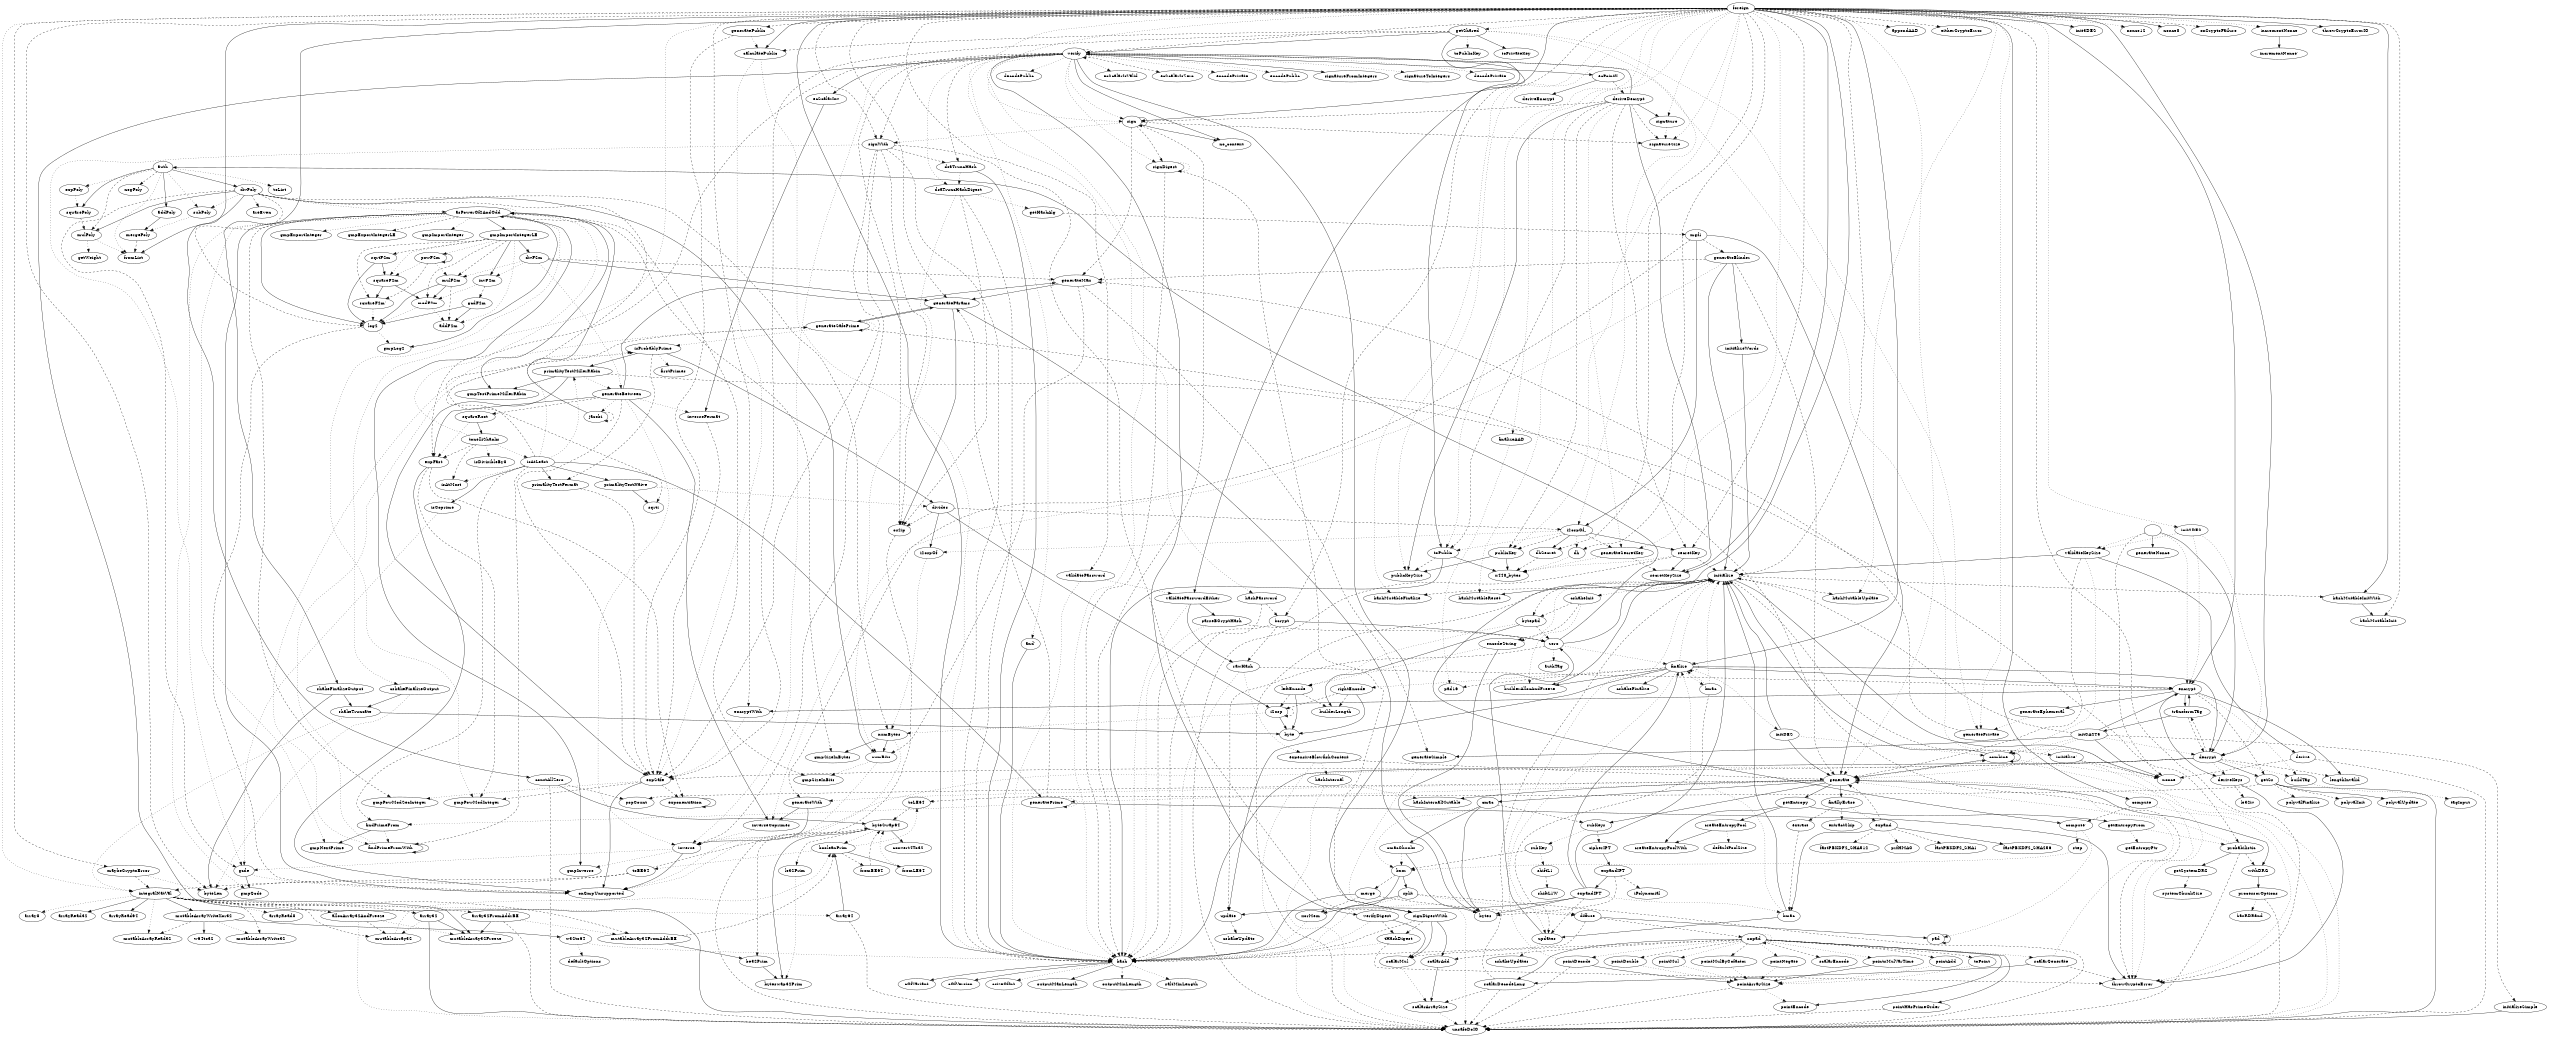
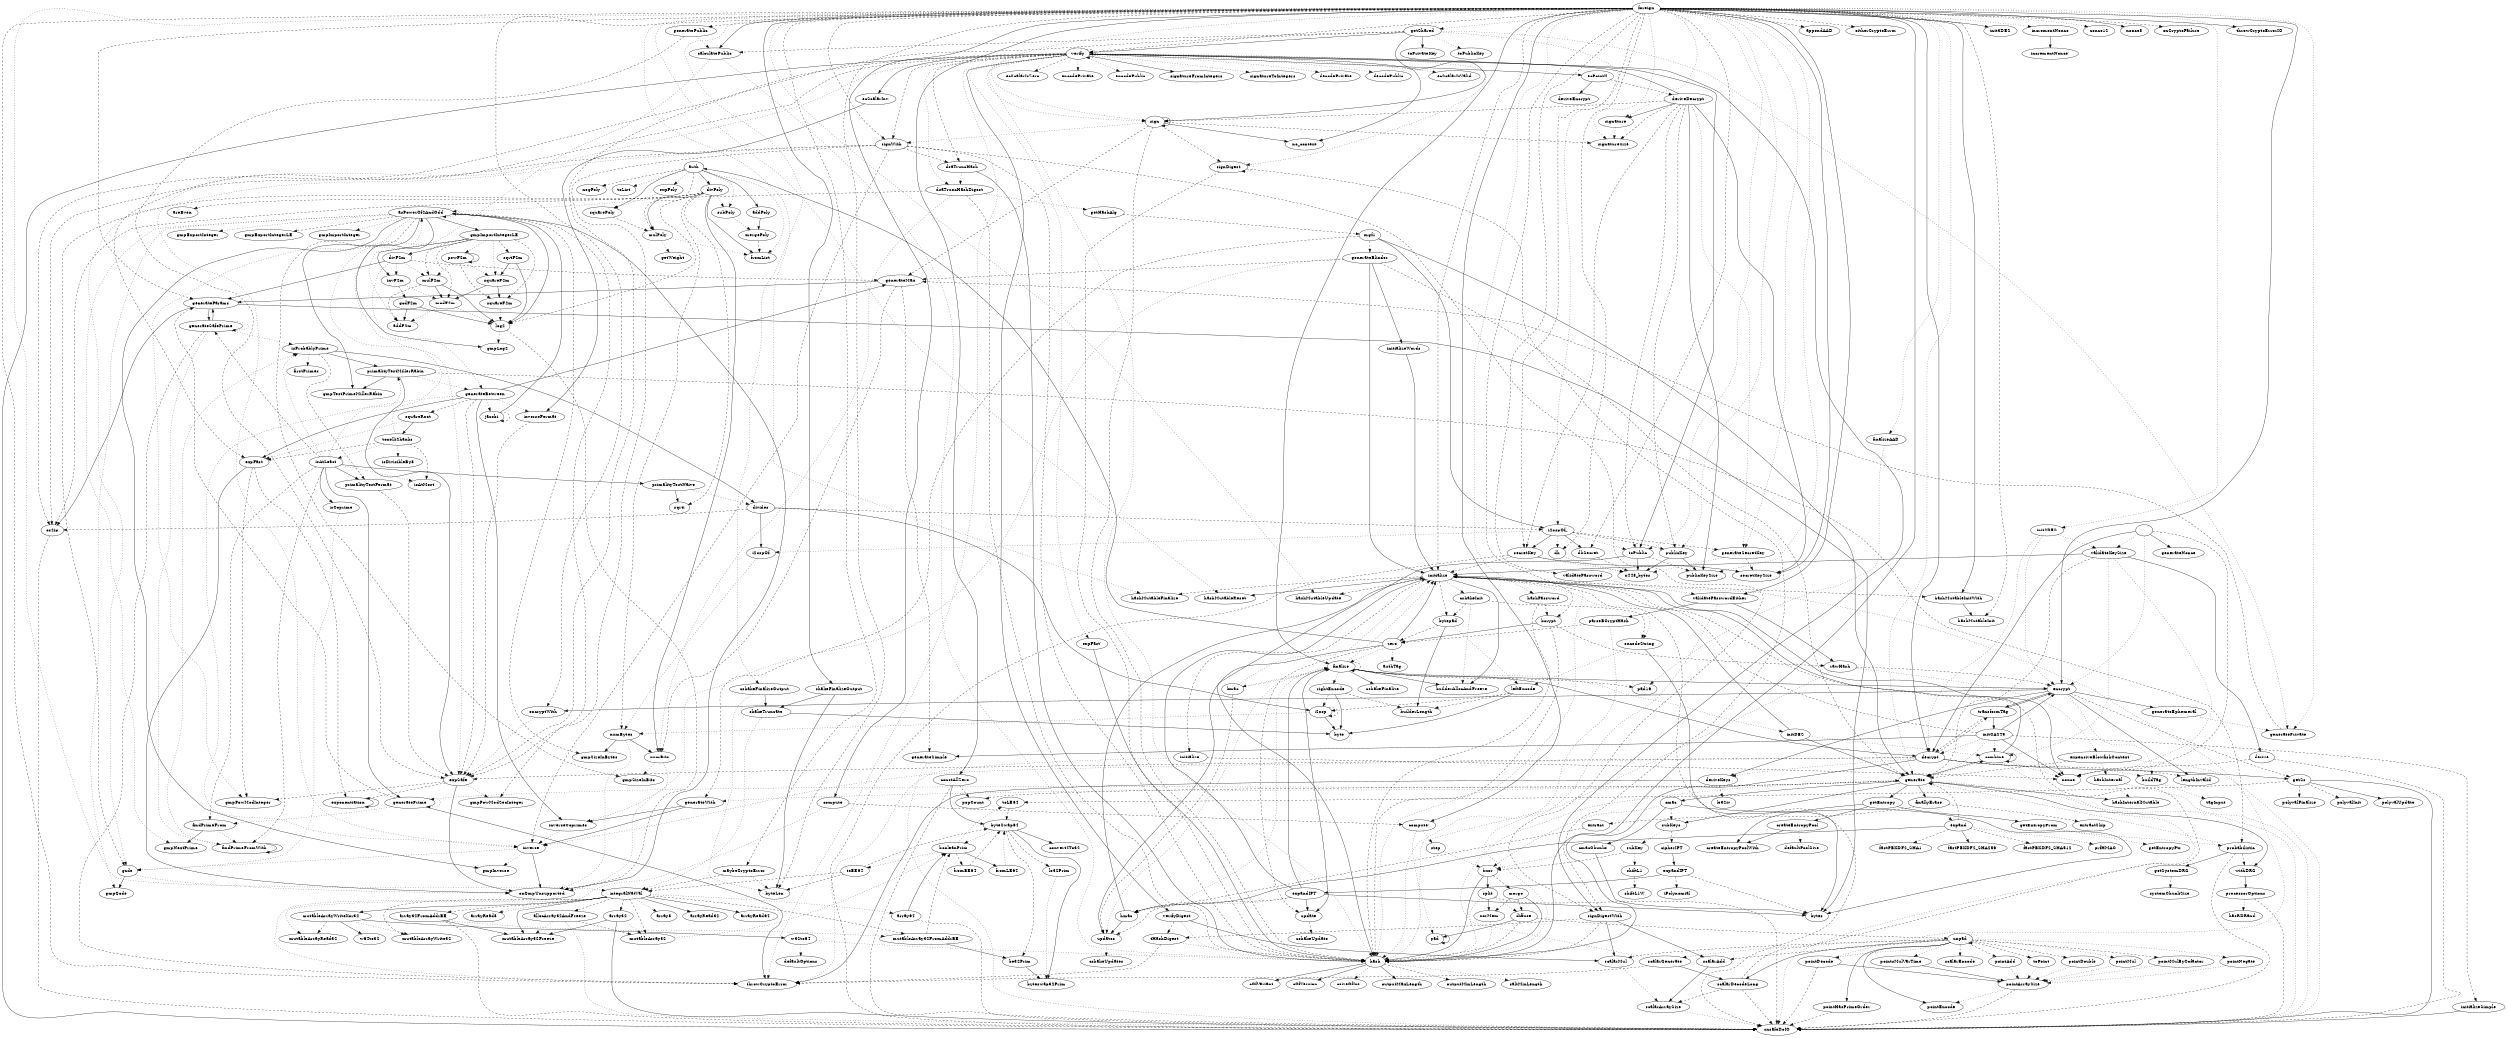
node "and'": label "and'" -> "expFast'"
edge "validateKeySize" -> "nonce": added
edge "updates" -> "zero": reversed
